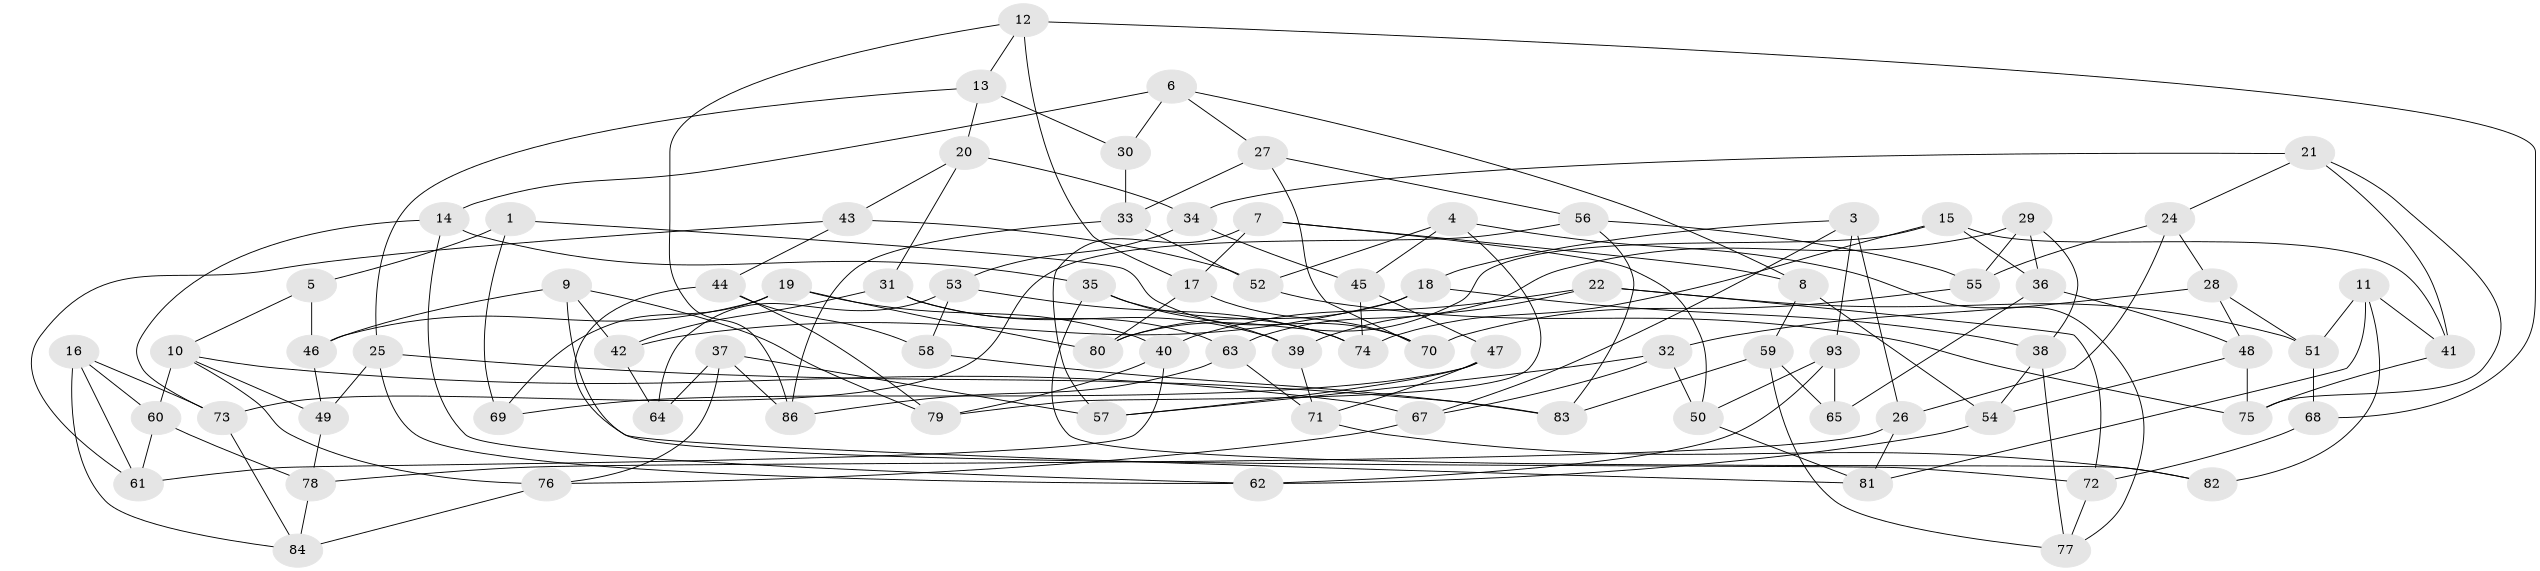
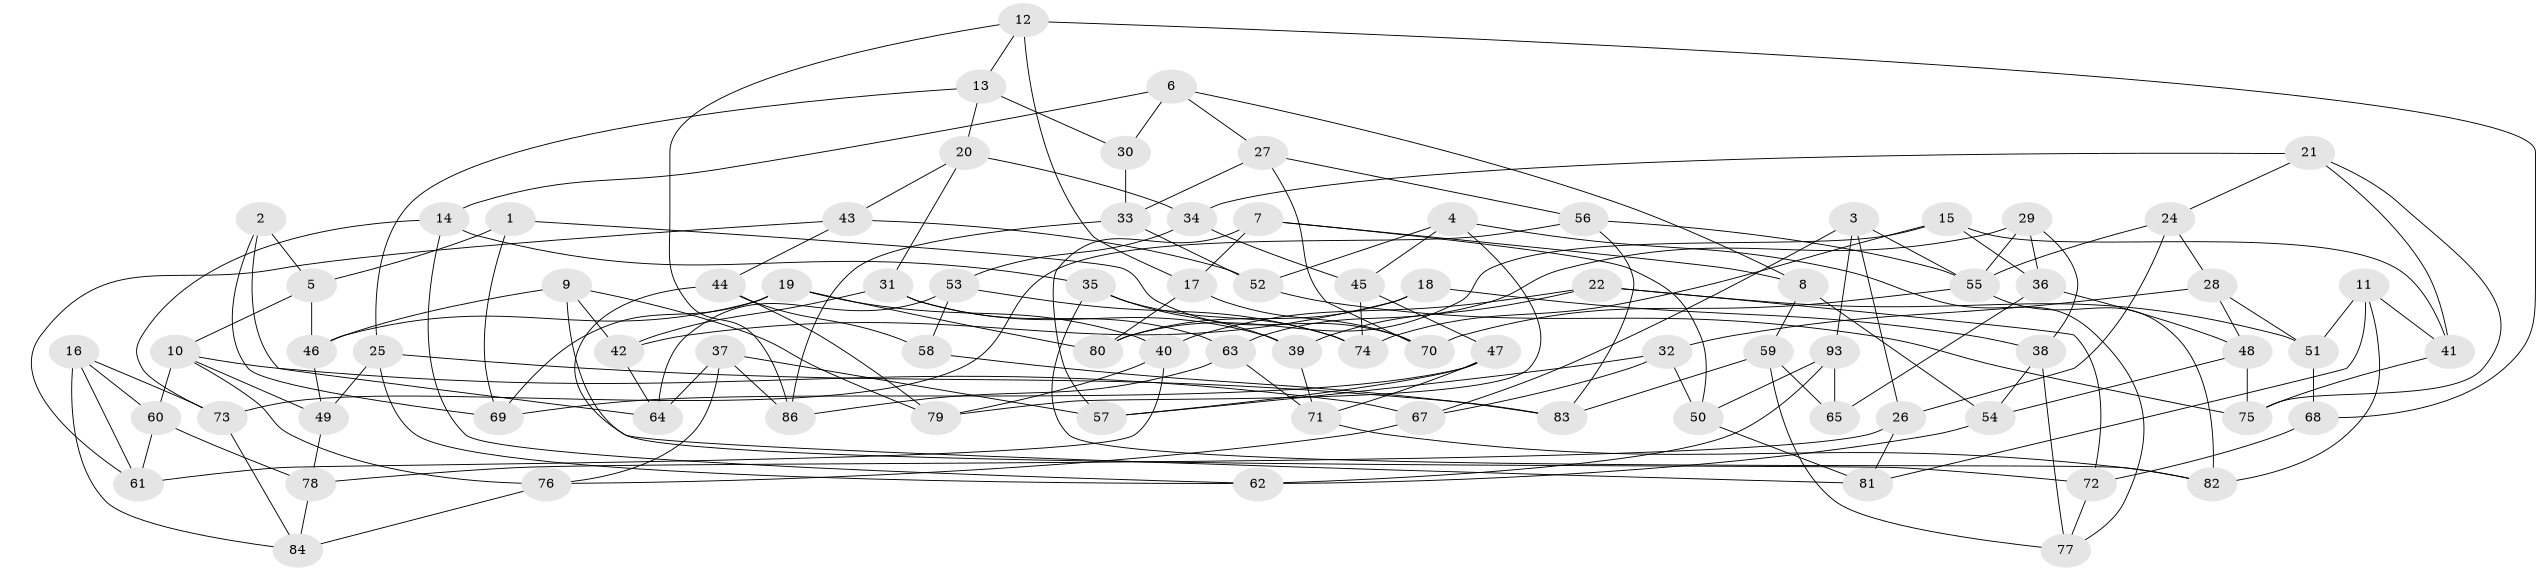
node "2": added
edge "3" -- "18": now "3" -- "55"
edge "55" -- "82": added
